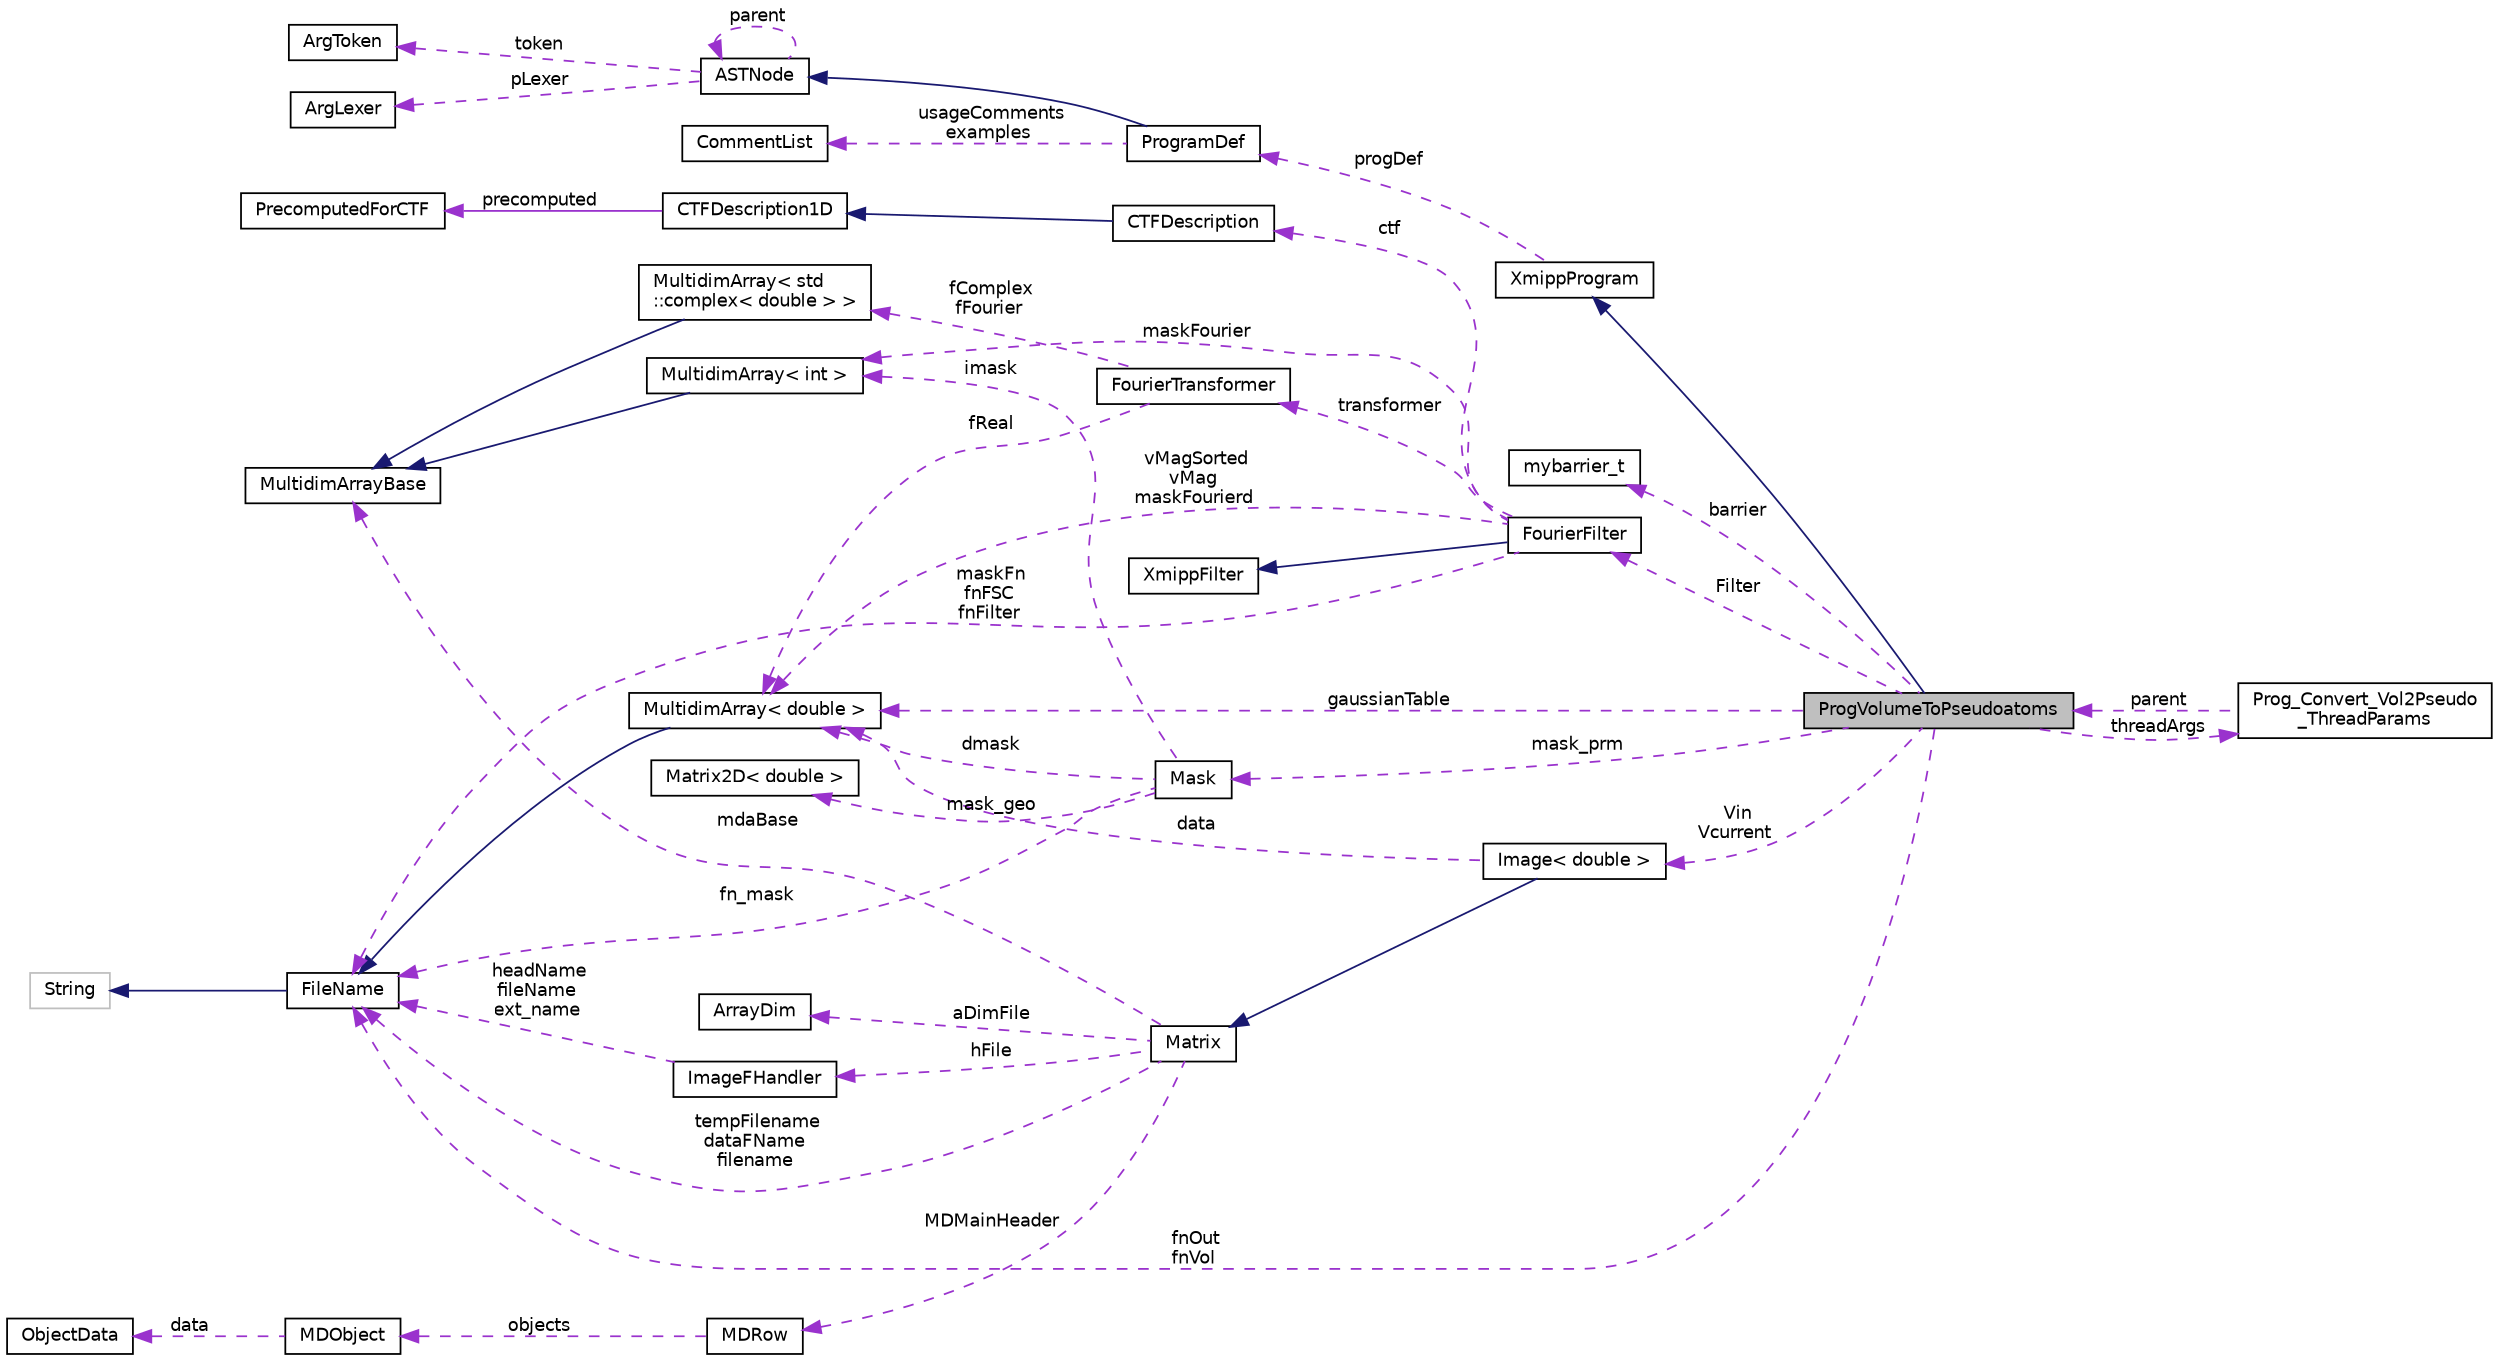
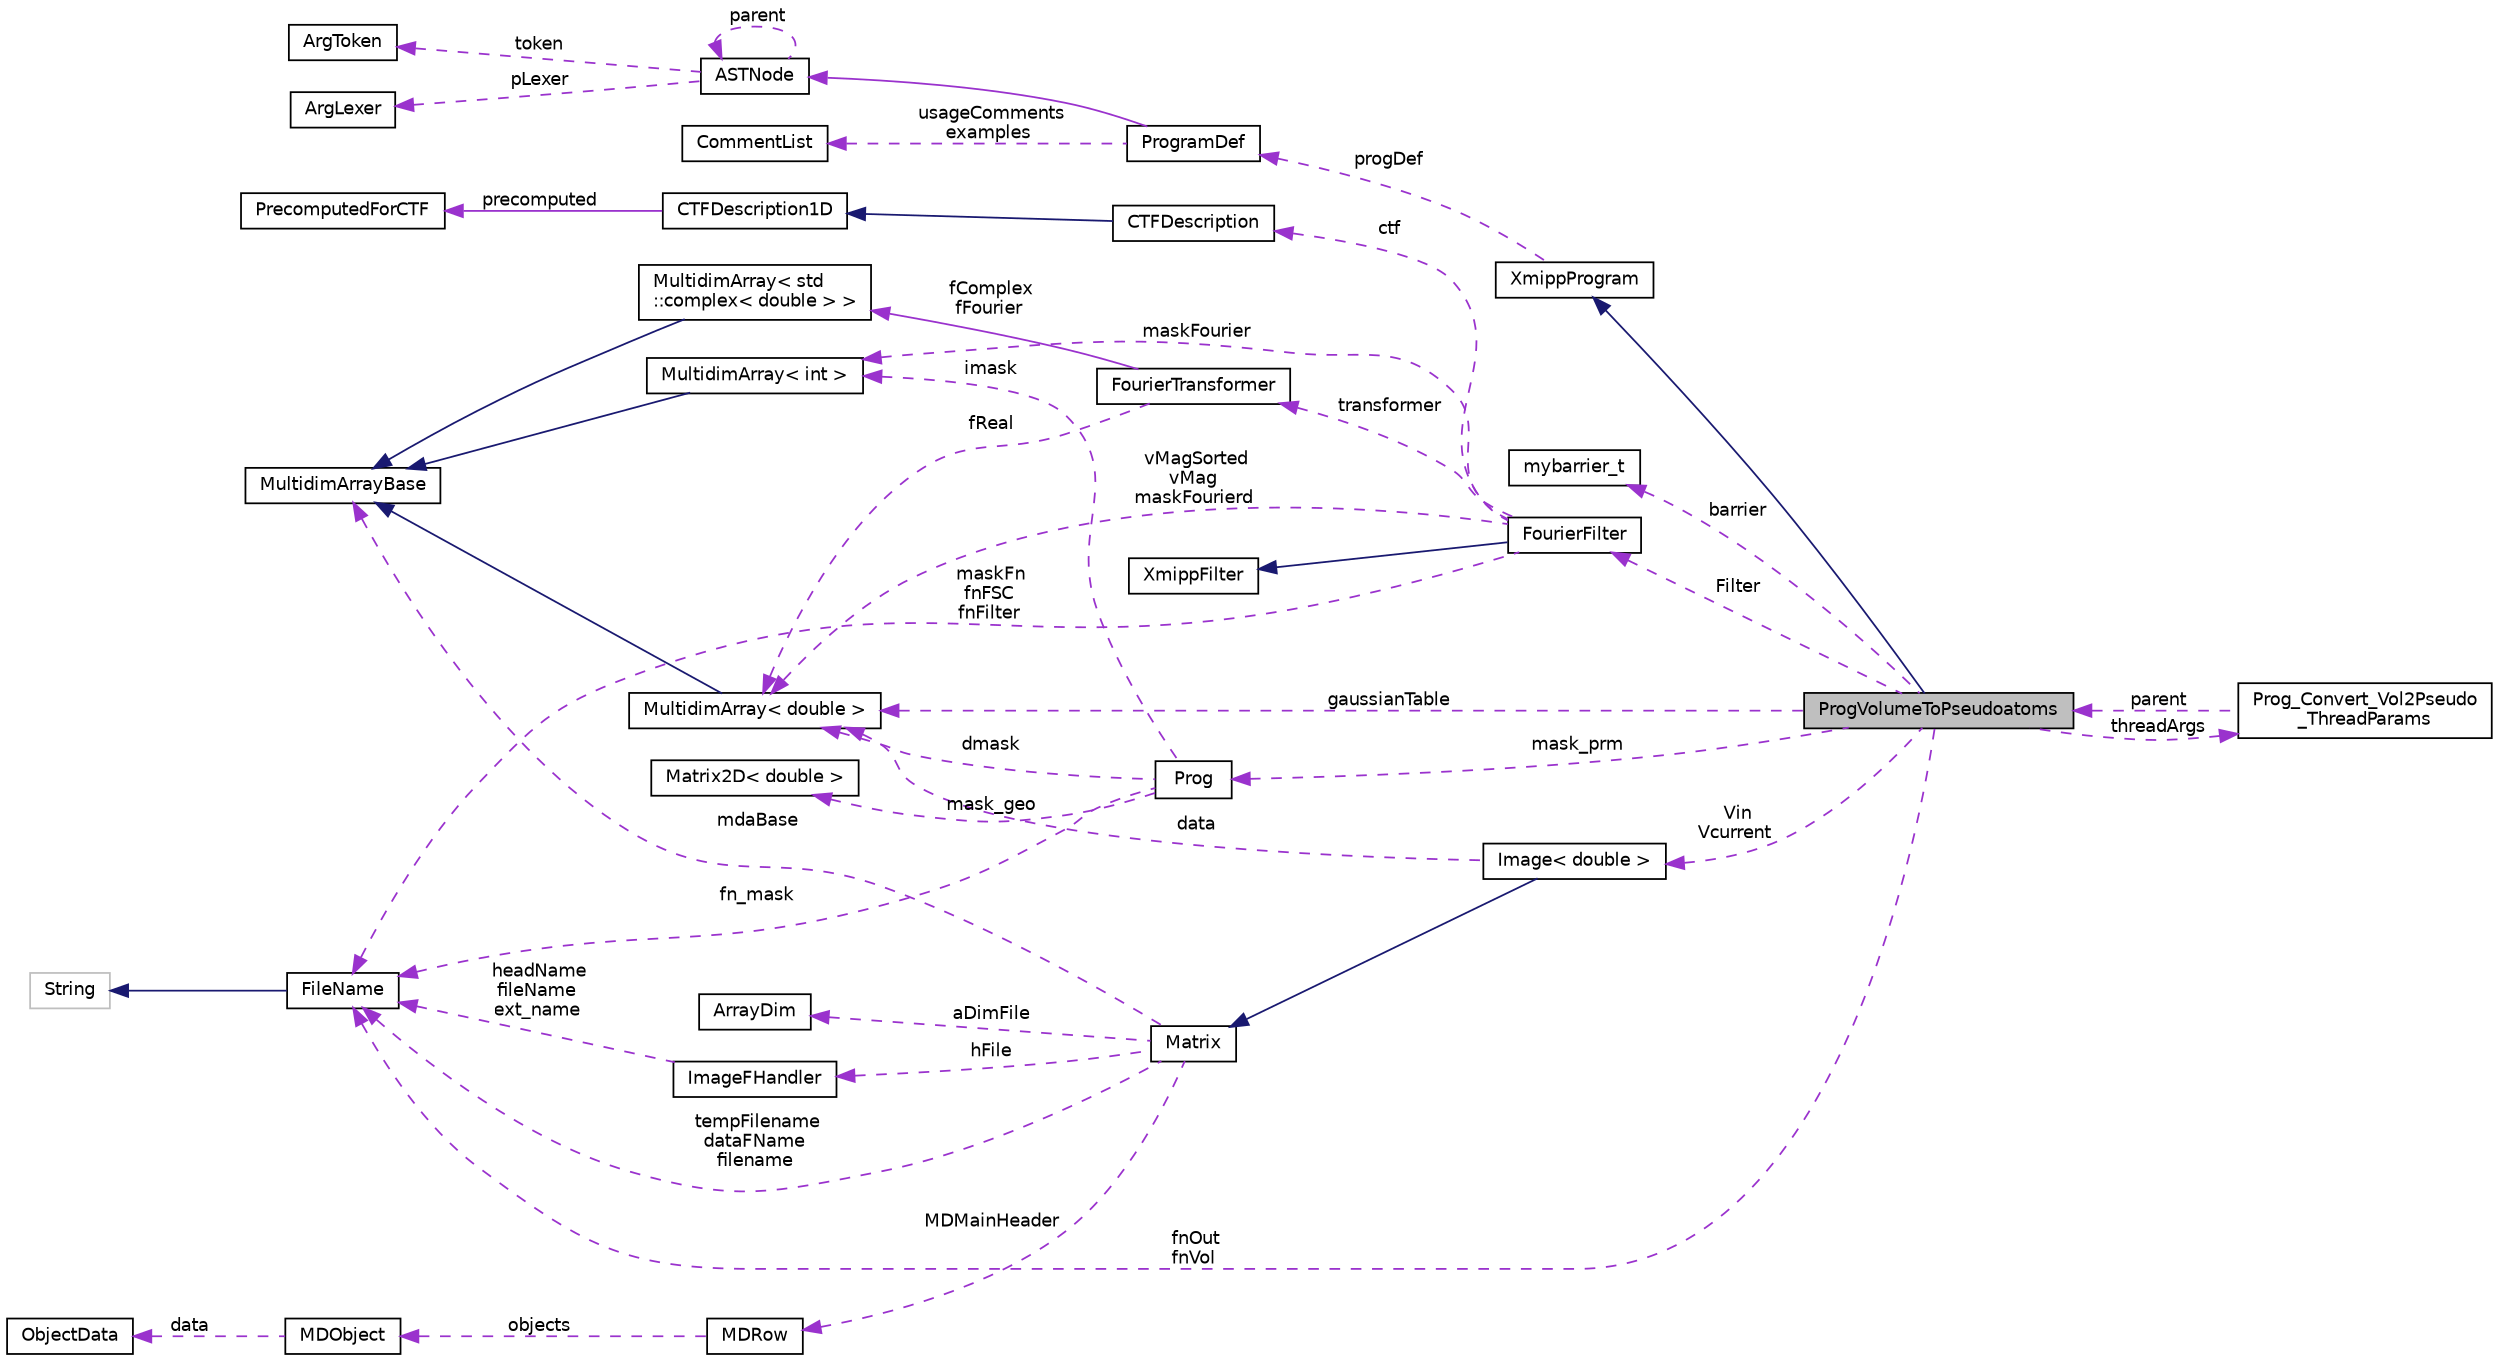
edge "ProgramDef" -> "ASTNode": color midnightblue -> darkorchid3
edge "FourierTransformer" -> "MultidimArray< std ::complex< double > >": style dashed -> solid
node "Mask": label "Mask" -> "Prog"
edge "MultidimArray< double >" -> "FileName": now "MultidimArray< double >" -> "MultidimArrayBase"
